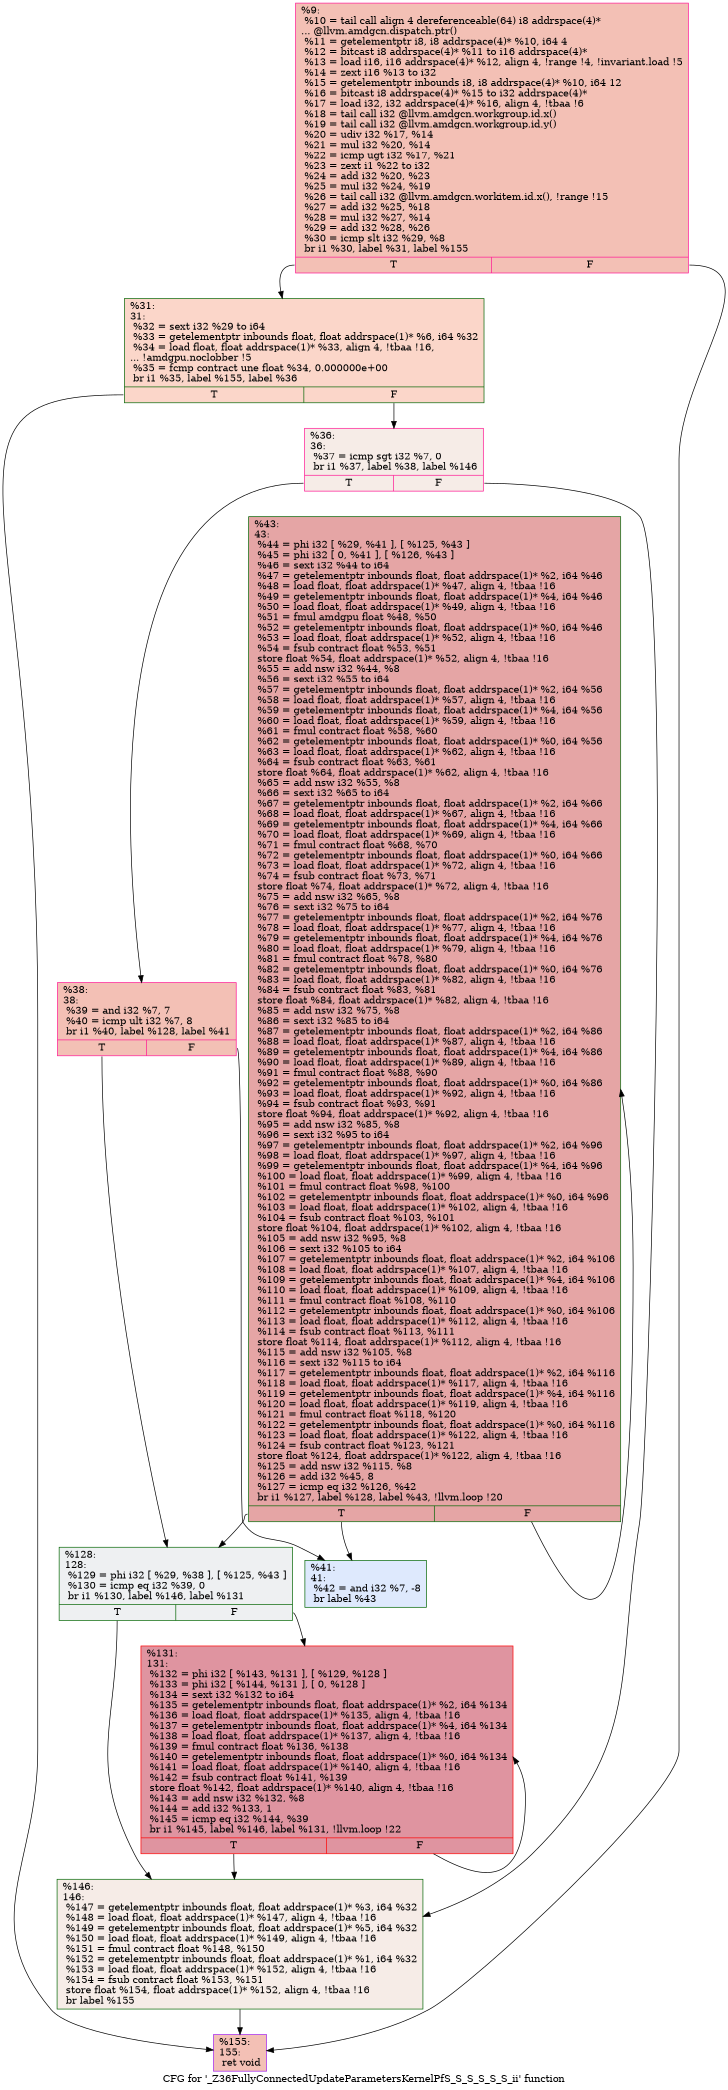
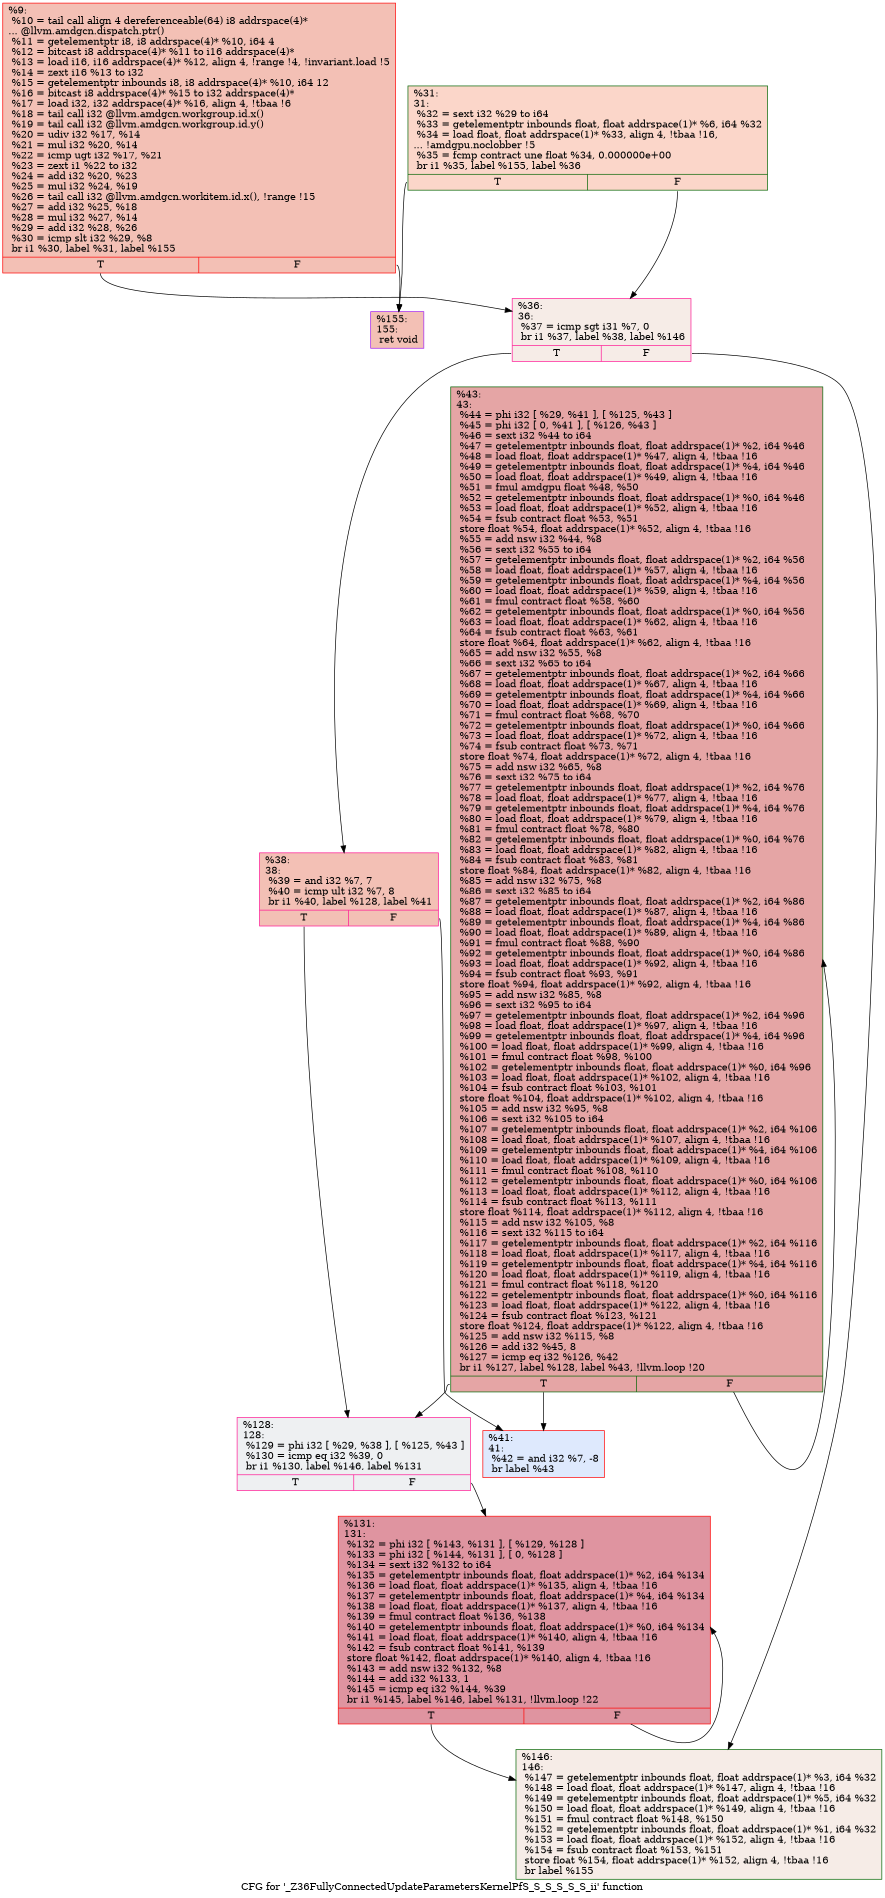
node "%9:": color deeppink -> red
edge "%9:" -> "%31:": now "%9:" -> "%36:"
node "%36:": text "%37 = icmp sgt i32 %7, 0" -> "%37 = icmp sgt i31 %7, 0"
node "%128:": color darkgreen -> deeppink
node "%41:": color darkgreen -> red
edge "%128:" -> "%146:": removed
edge "%146:" -> "%155:": removed
